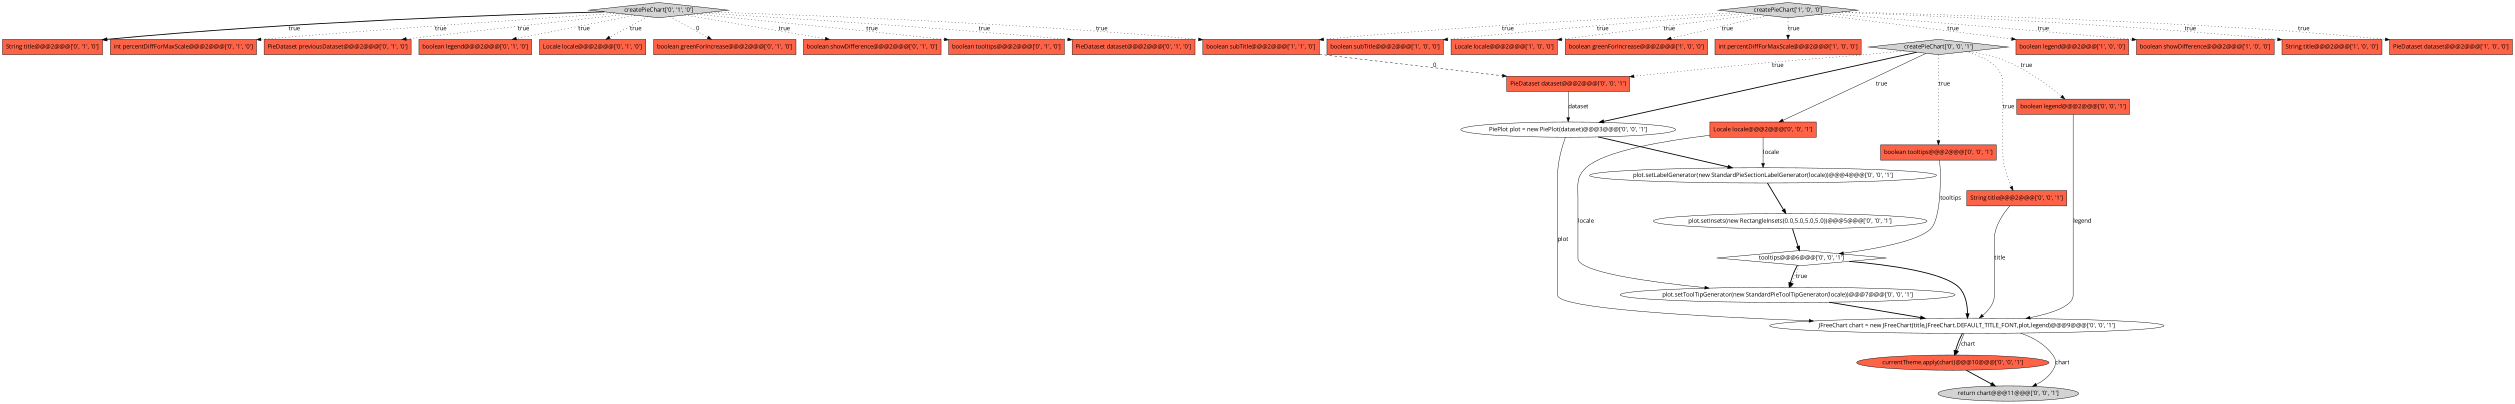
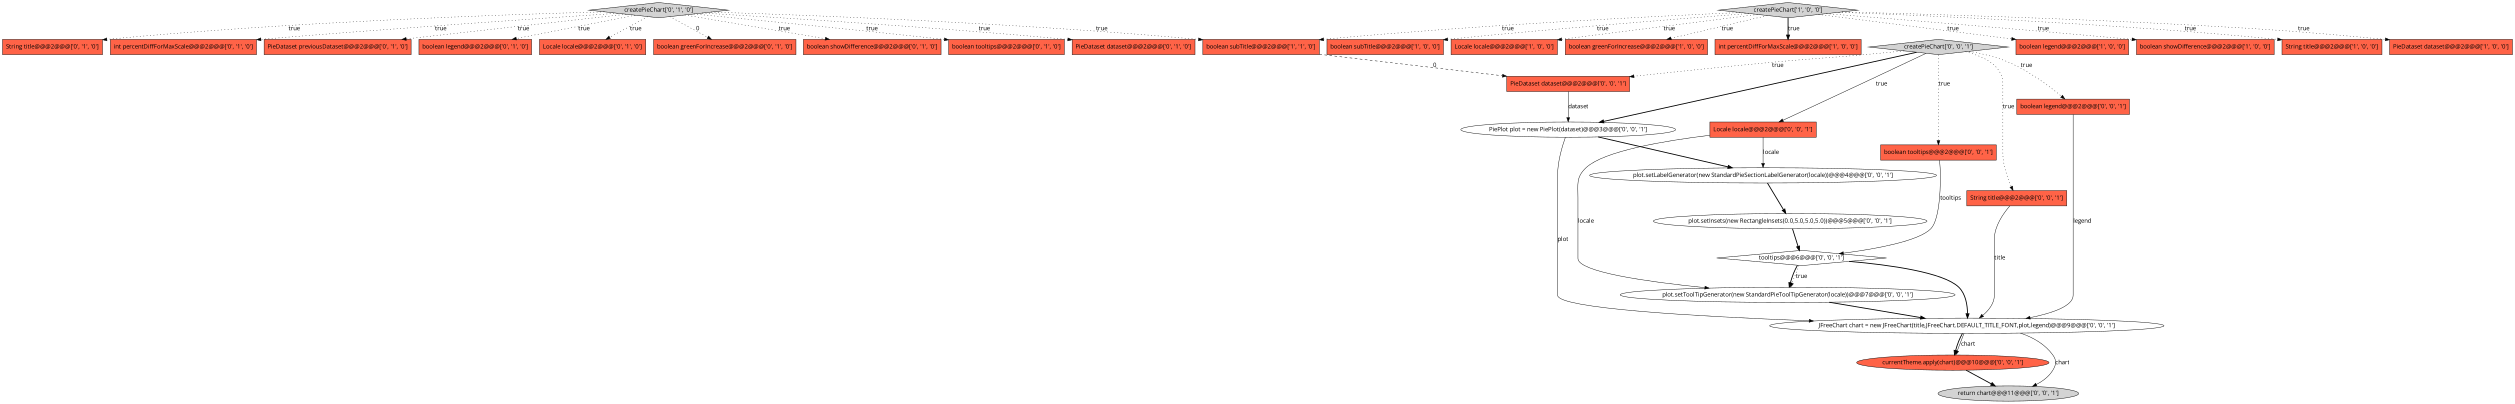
edge "createPieChart['0', '1', '0']" -> "String title@@@2@@@['0', '1', '0']": style bold -> dotted
edge "createPieChart['1', '0', '0']" -> "int percentDiffForMaxScale@@@2@@@['1', '0', '0']": style dotted -> bold
